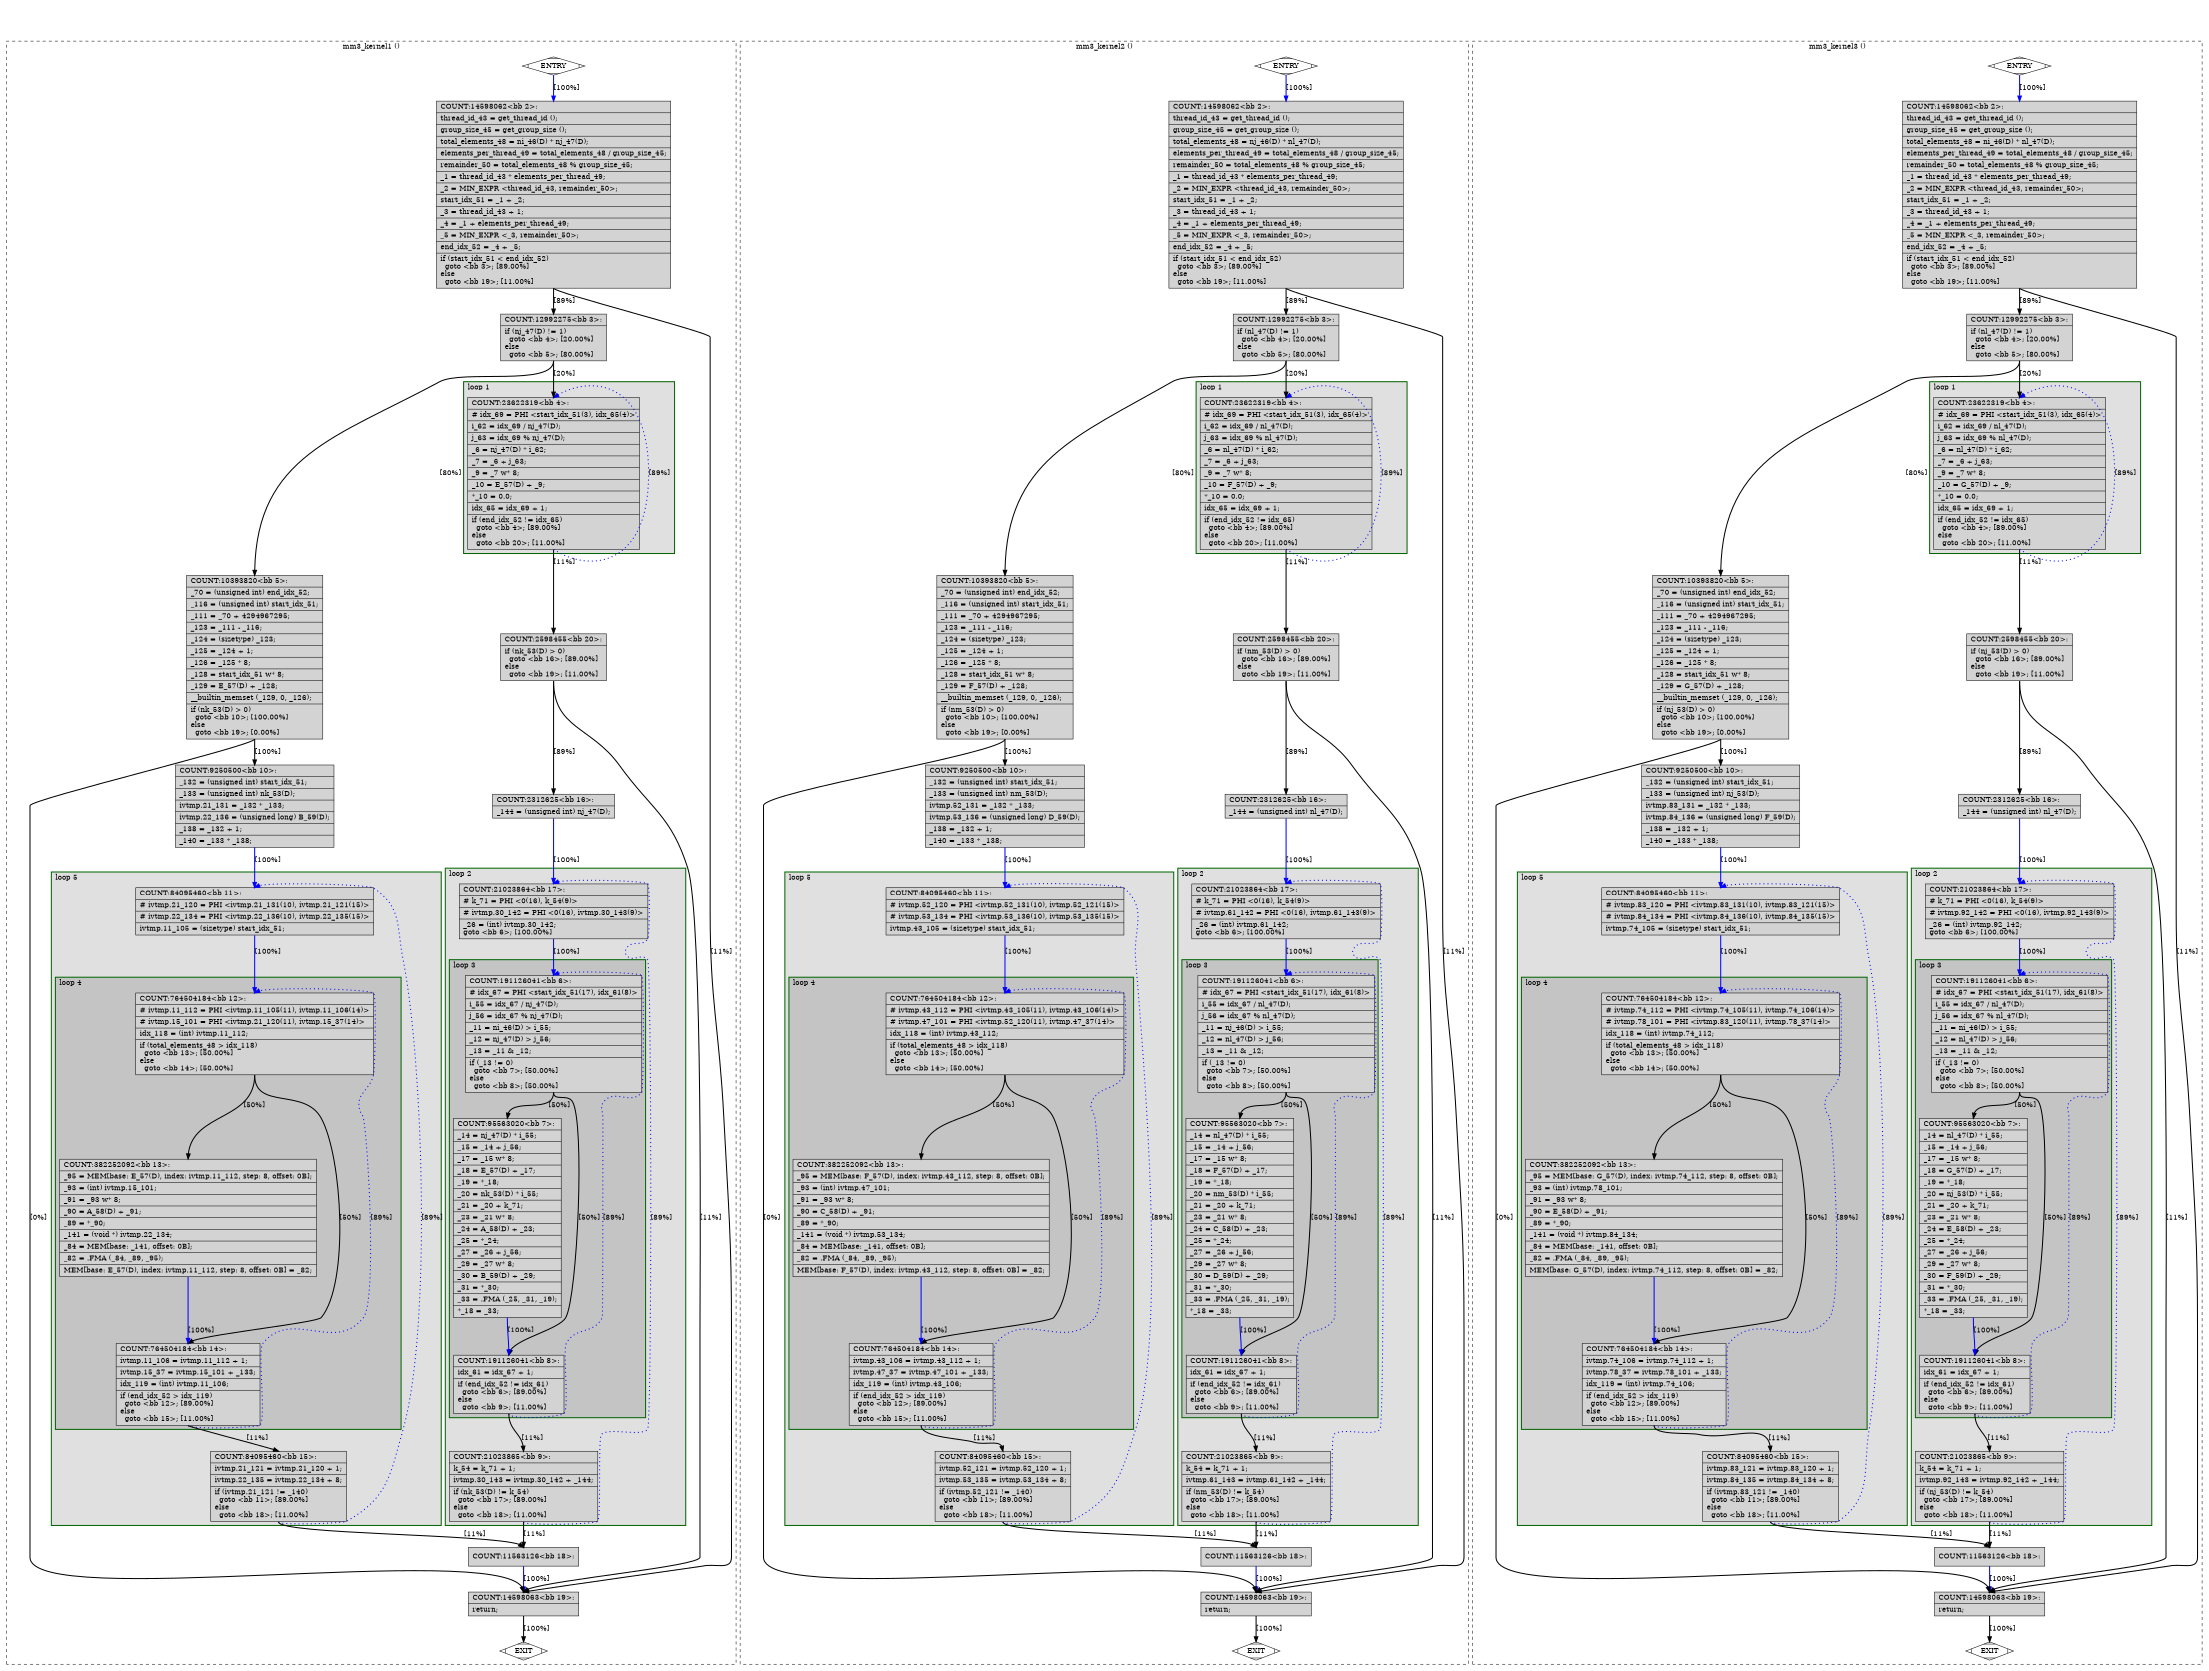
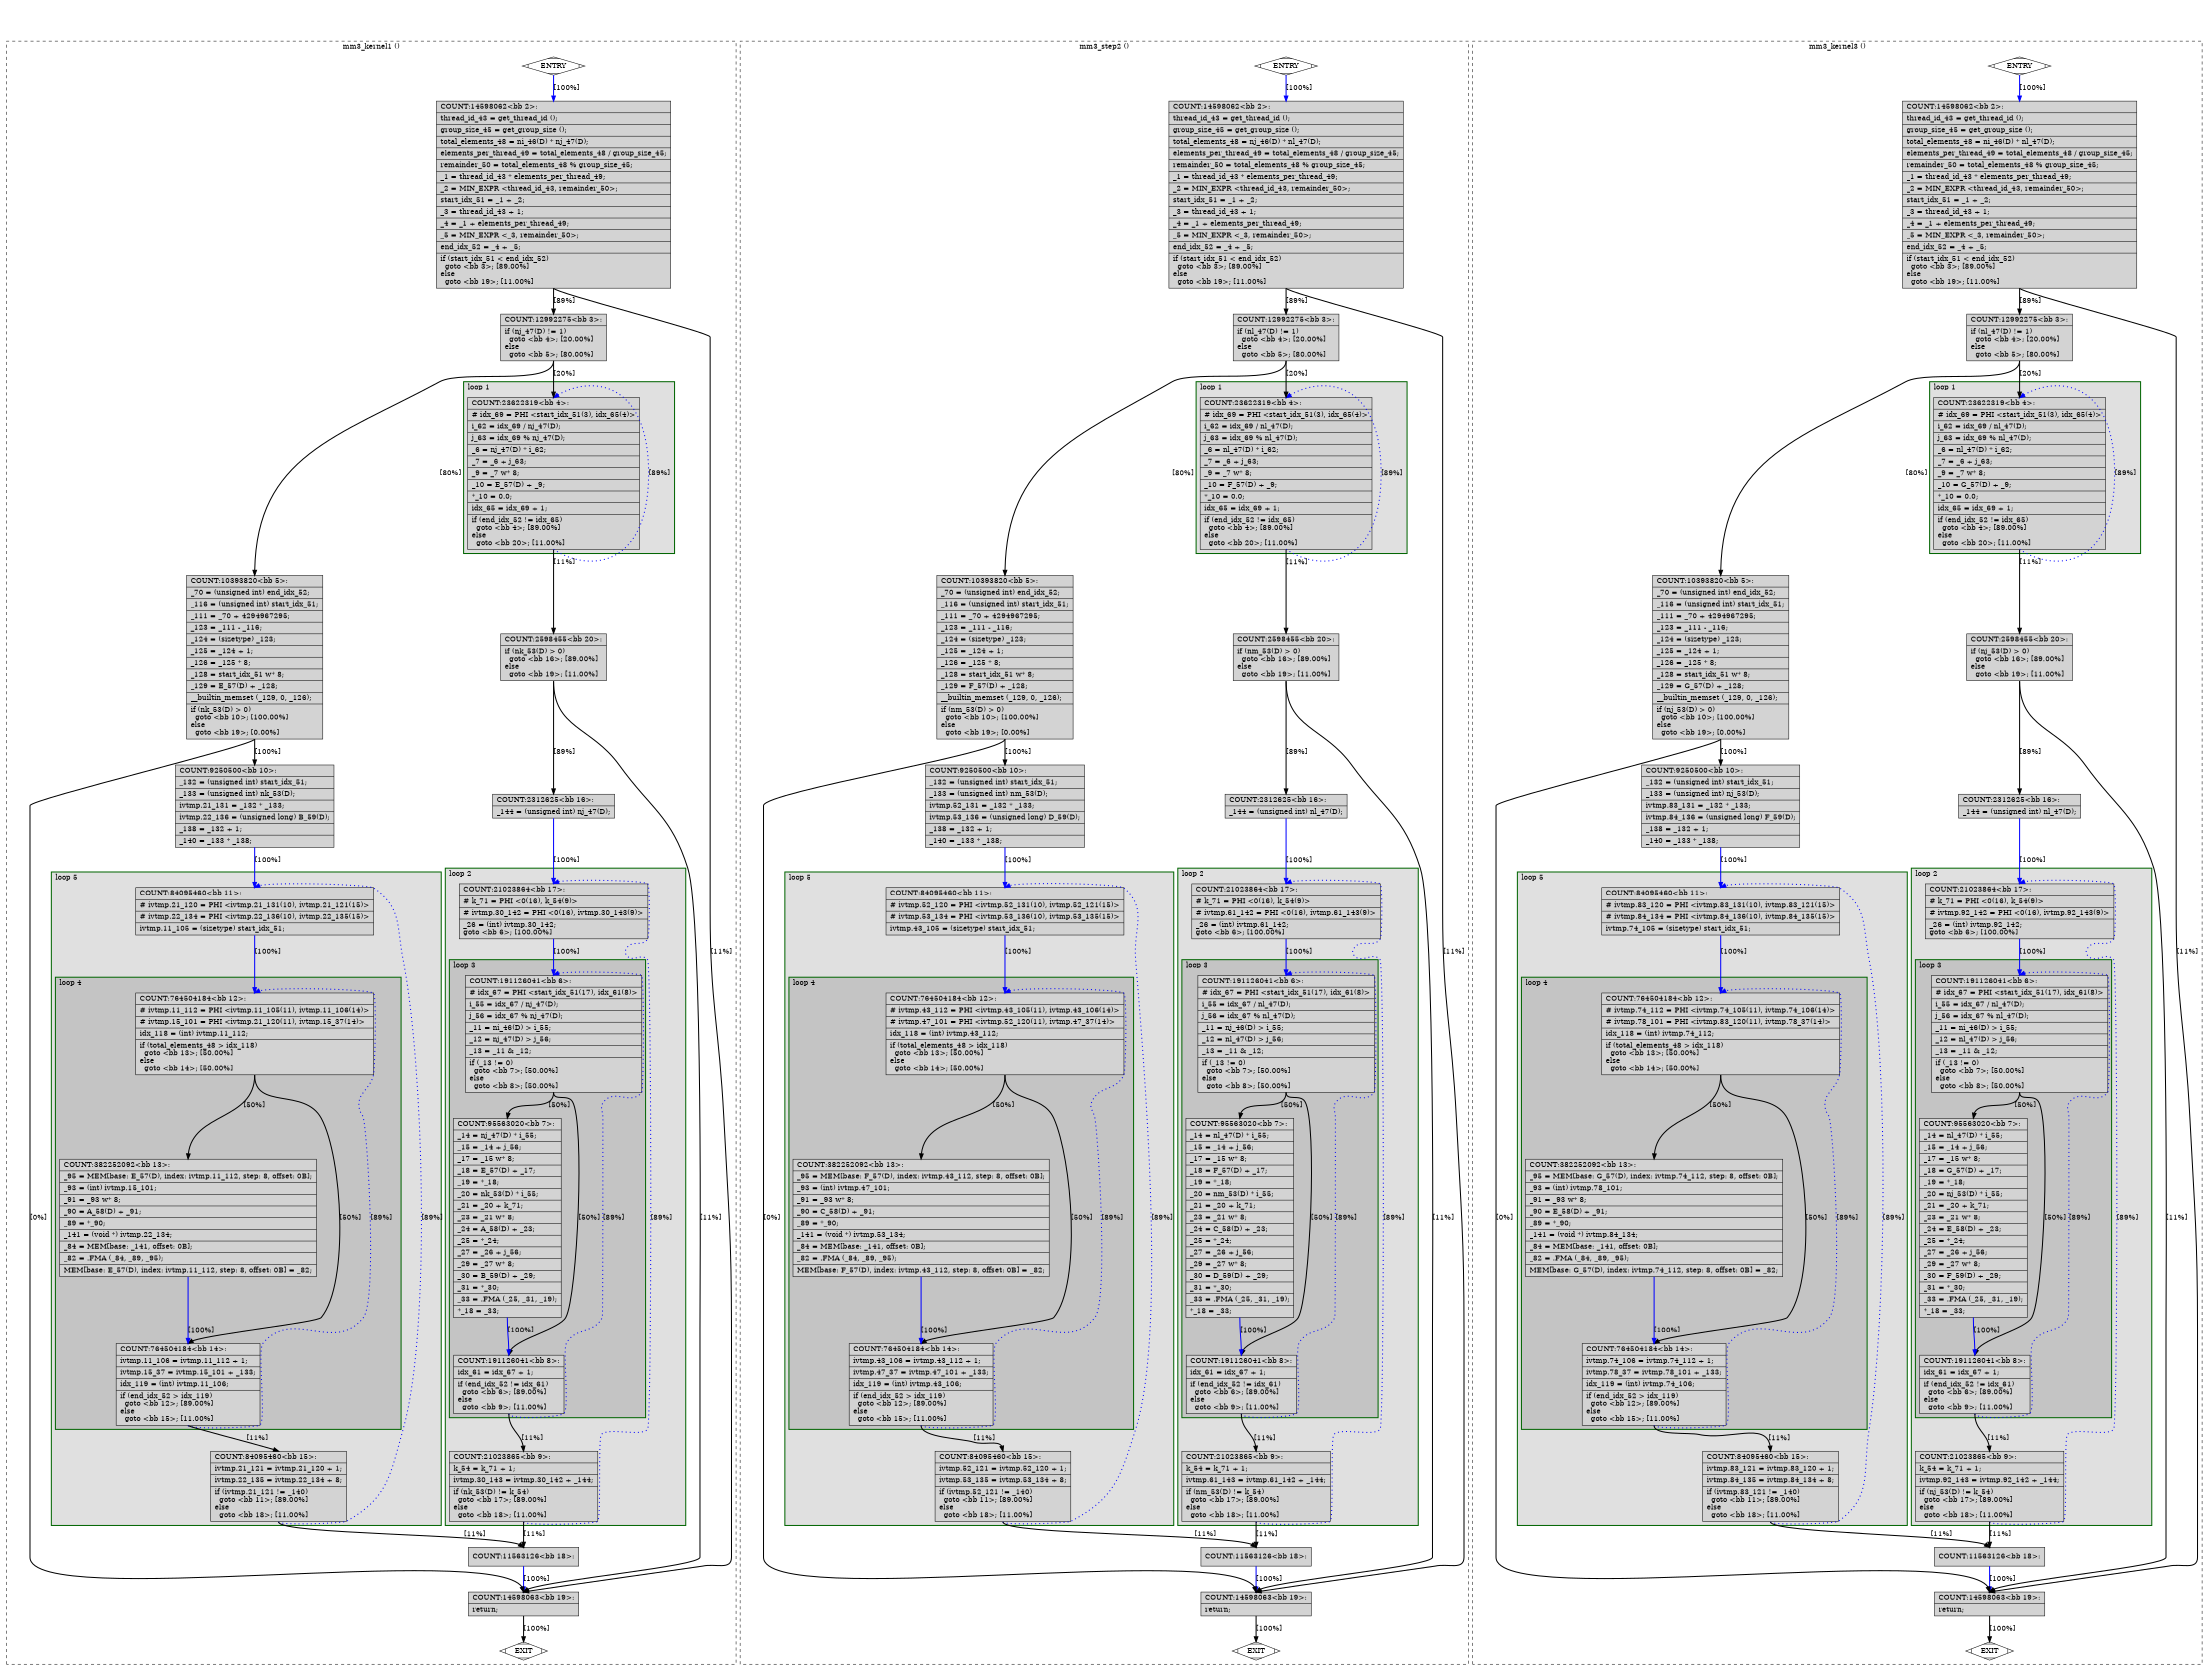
cluster "mm3_kernel2 ()": label "mm3_kernel2 ()" -> "mm3_step2 ()"
